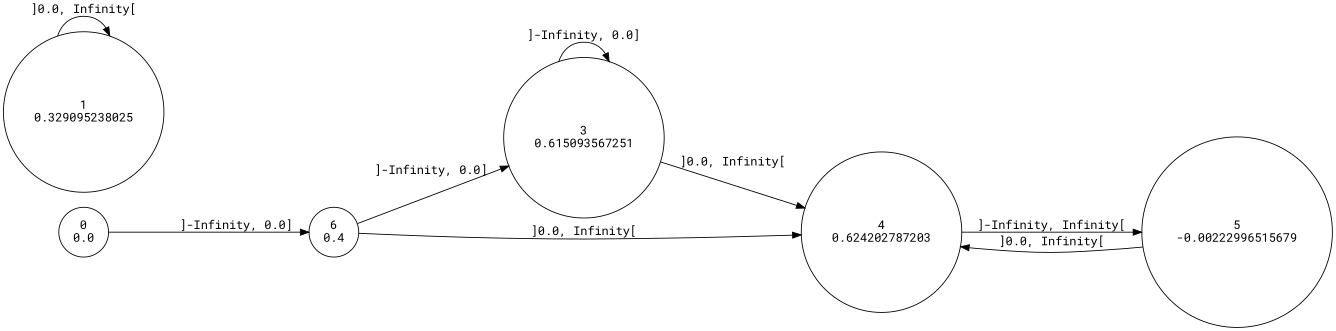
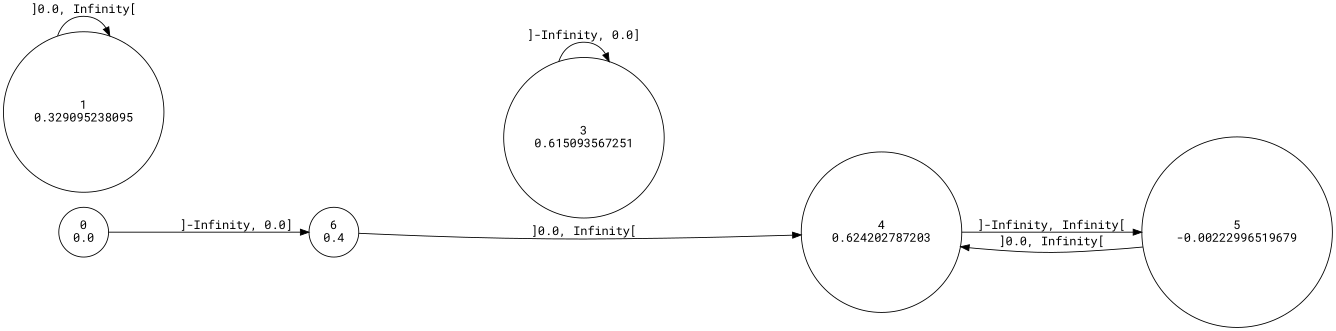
node "1 0.329095238025": label "1 0.329095238025" -> "1 0.329095238095"
edge "3 0.615093567251" -> "4 0.624202787203": removed, label "]0.0, Infinity["
edge "6 0.4" -> "3 0.615093567251": removed, label "]-Infinity, 0.0]"
node "5 -0.00222996515679": label "5 -0.00222996515679" -> "5 -0.00222996519679"
